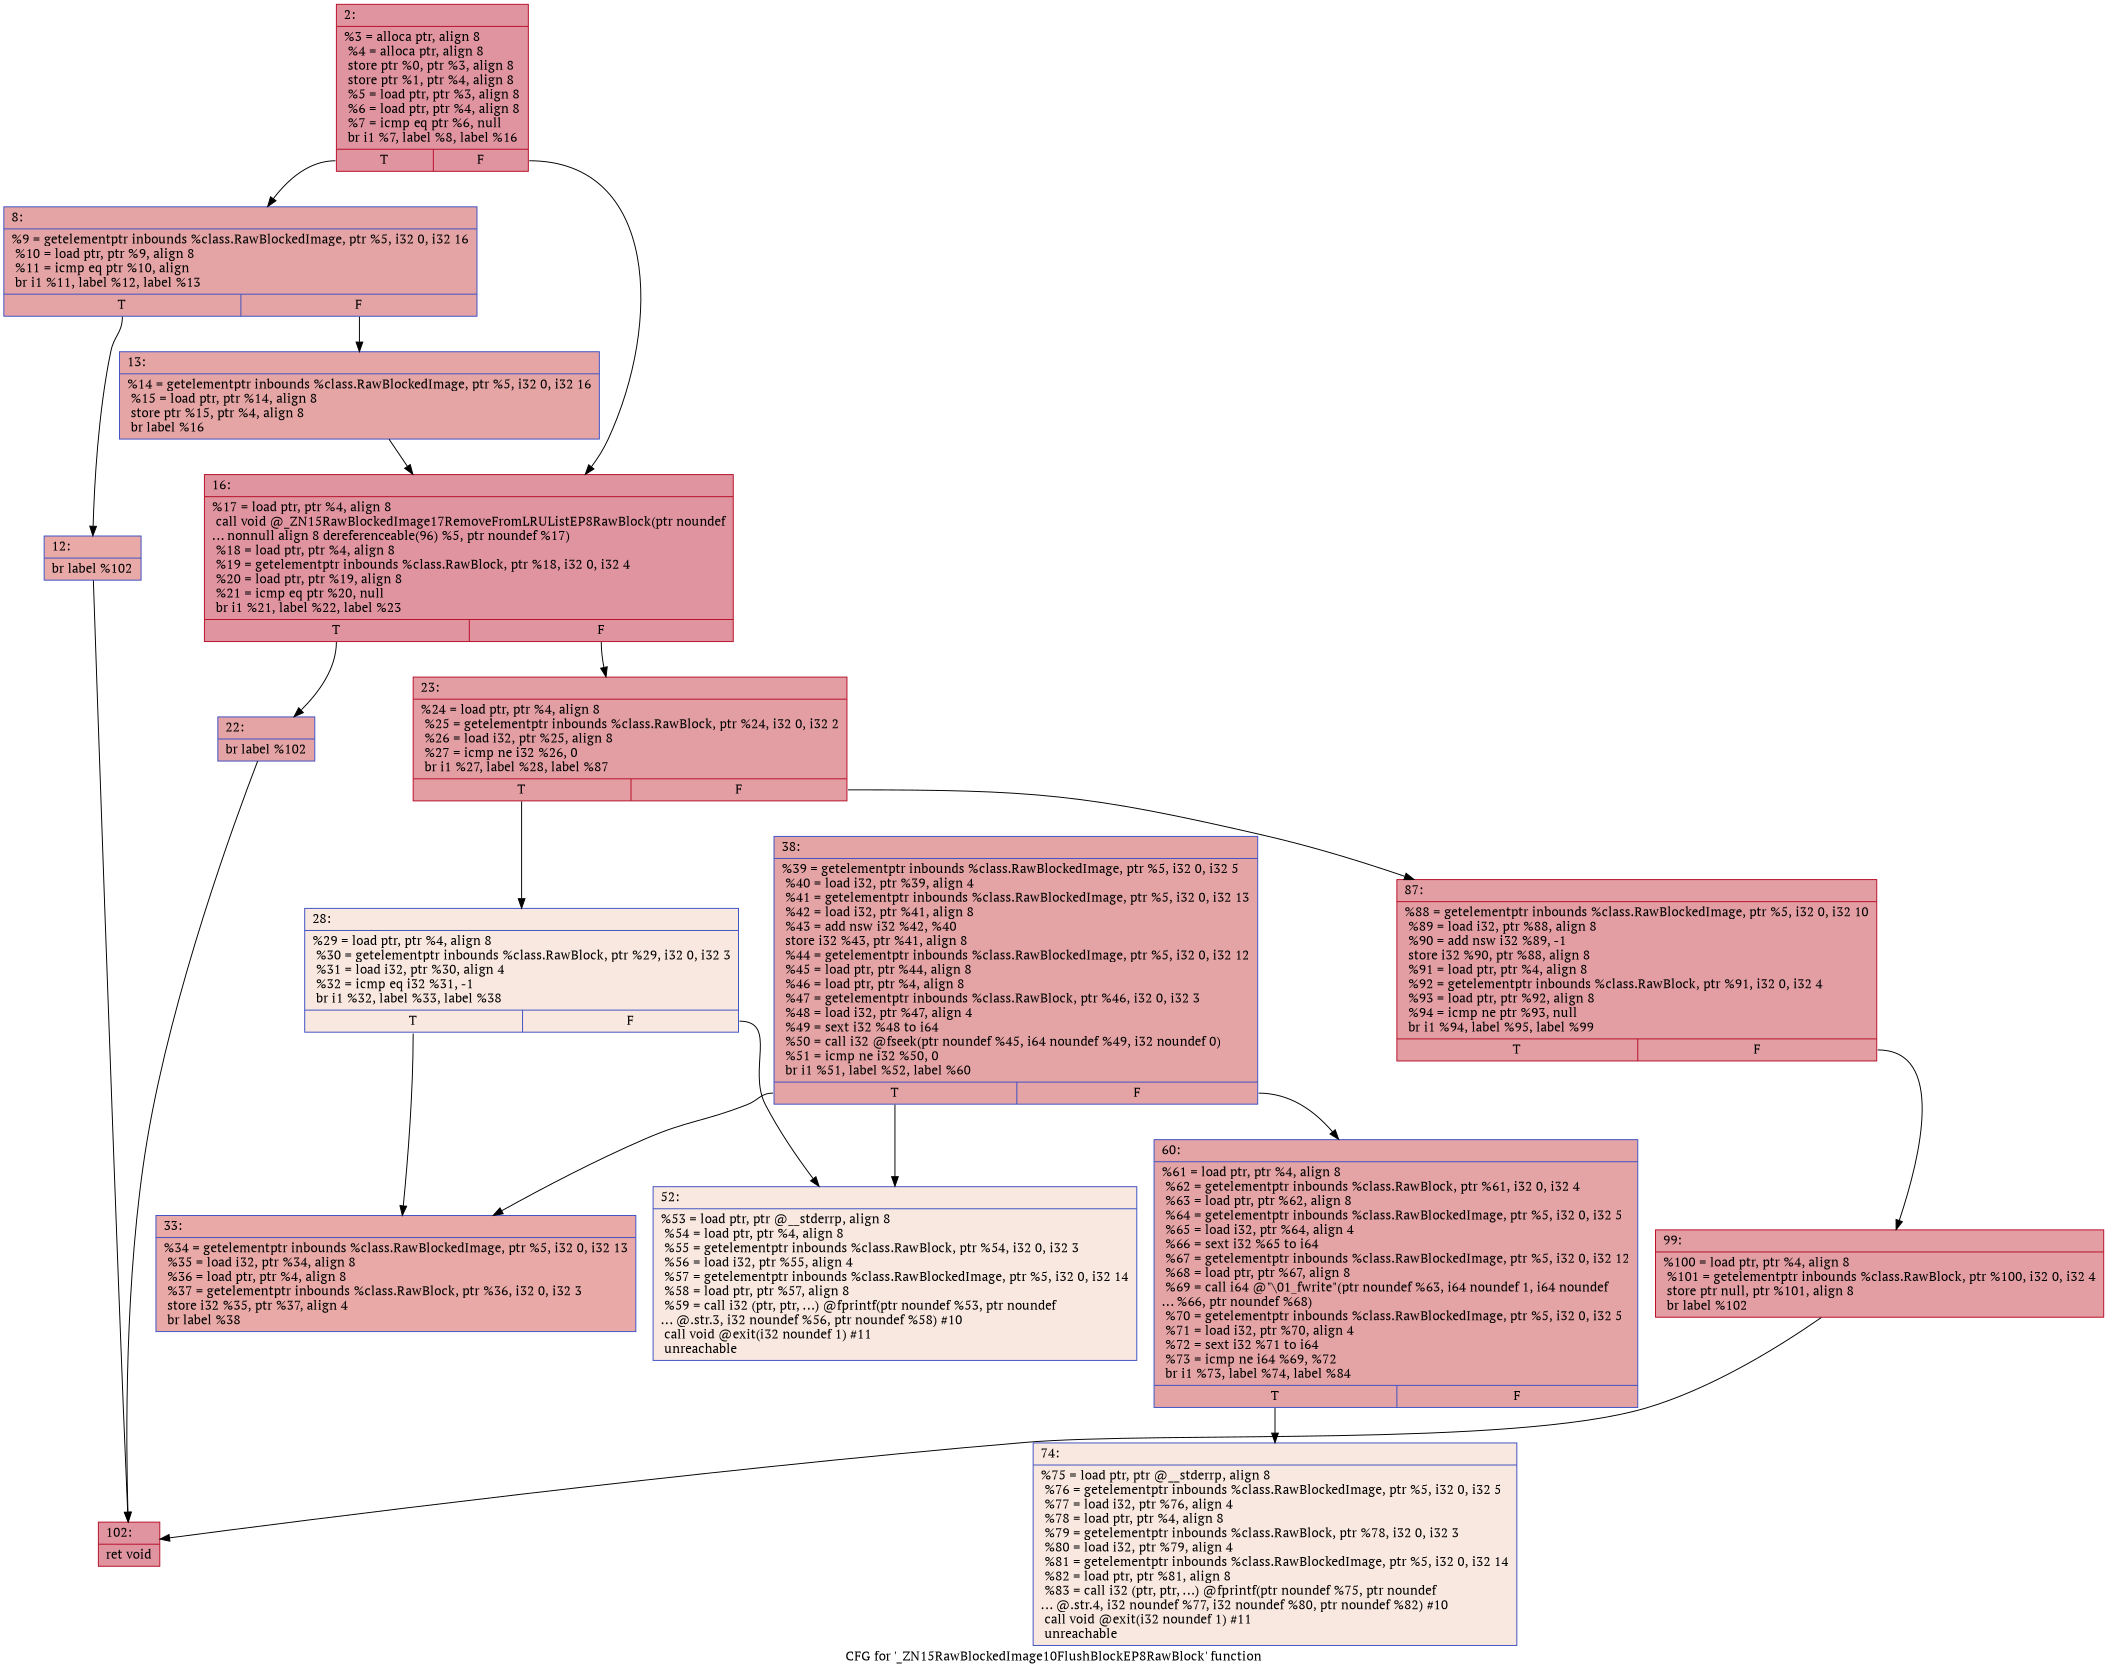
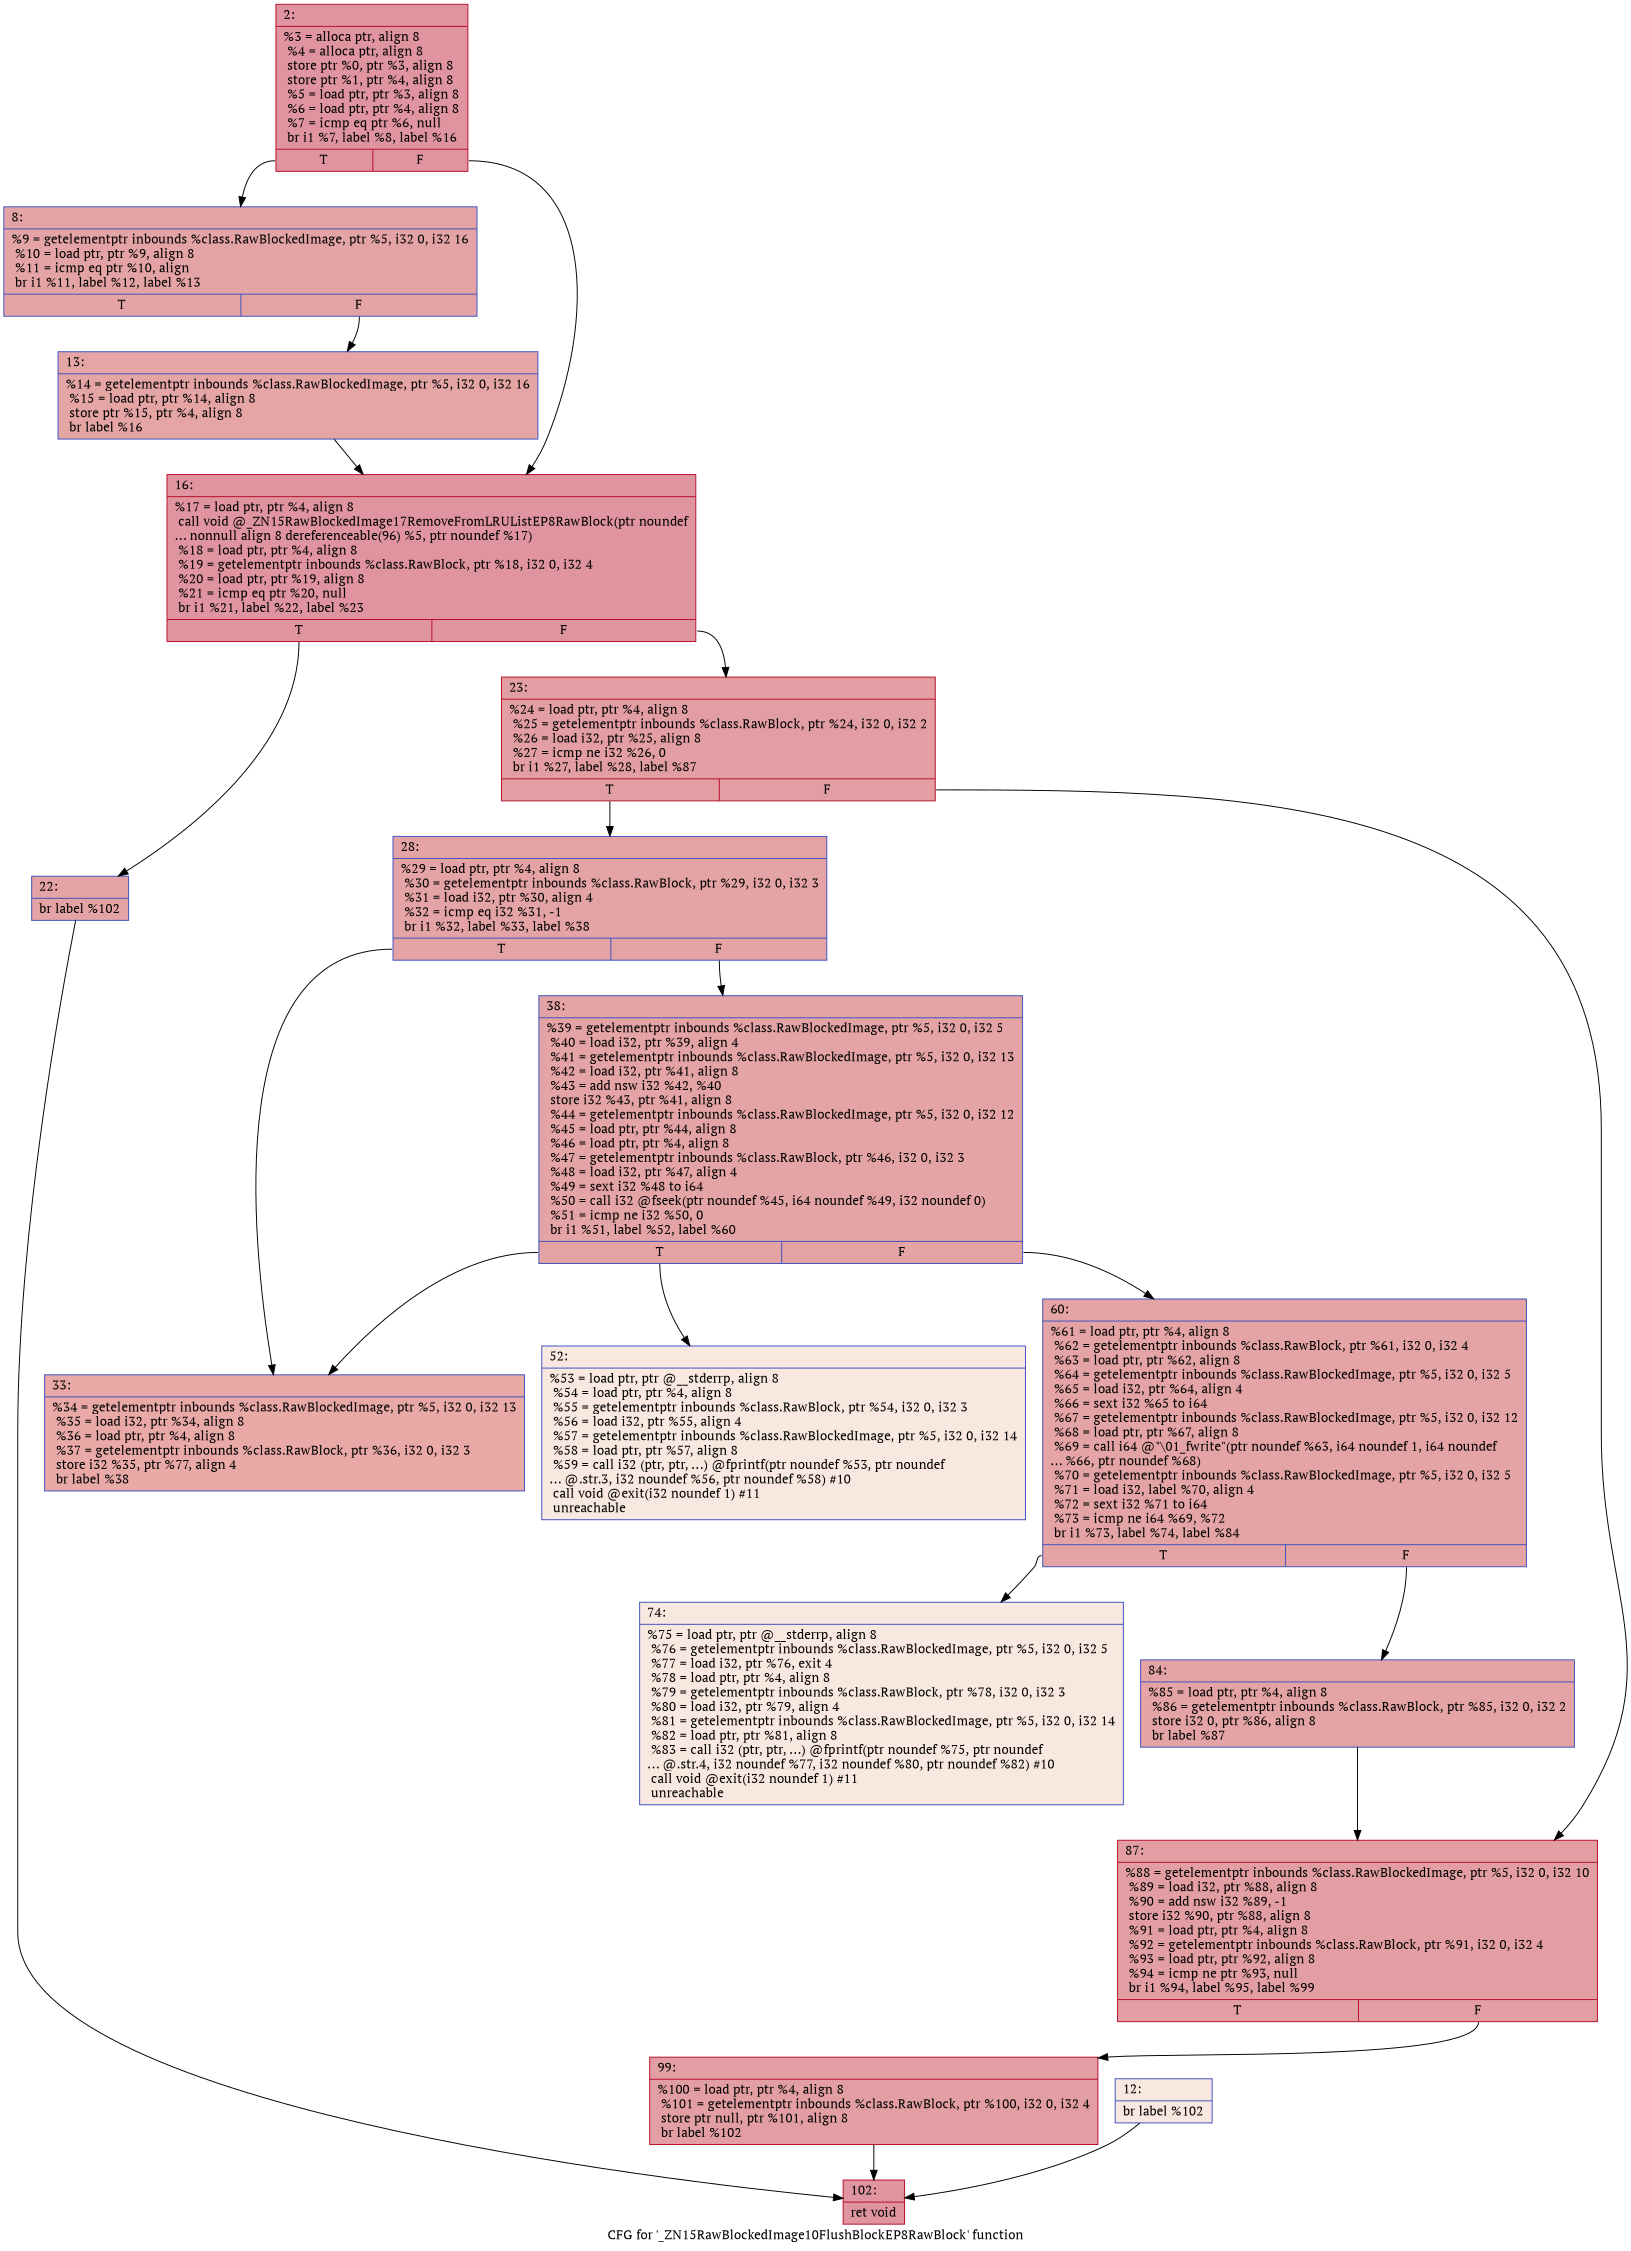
edge "8:" -> "12:": removed
node "12:": fillcolor #ca3b3770 -> #f1ccb870
node "28:": fillcolor #f1ccb870 -> #c32e3170
edge "28:" -> "52:": now "28:" -> "38:"
node "33:": text "store i32 %35, ptr %37, align 4" -> "store i32 %35, ptr %77, align 4"
node "60:": text "%71 = load i32, ptr %70, align 4" -> "%71 = load i32, label %70, align 4"
node "74:": text "%77 = load i32, ptr %76, align 4" -> "%77 = load i32, ptr %76, exit 4"
node "84:": added
